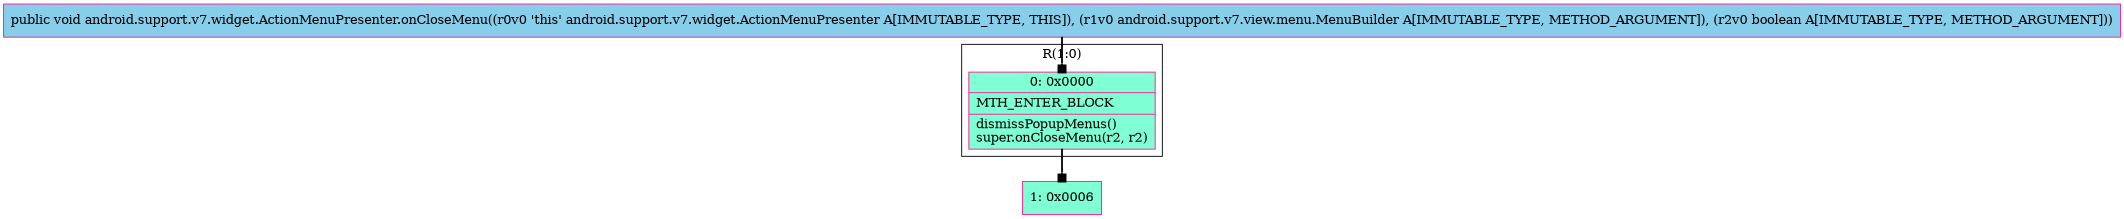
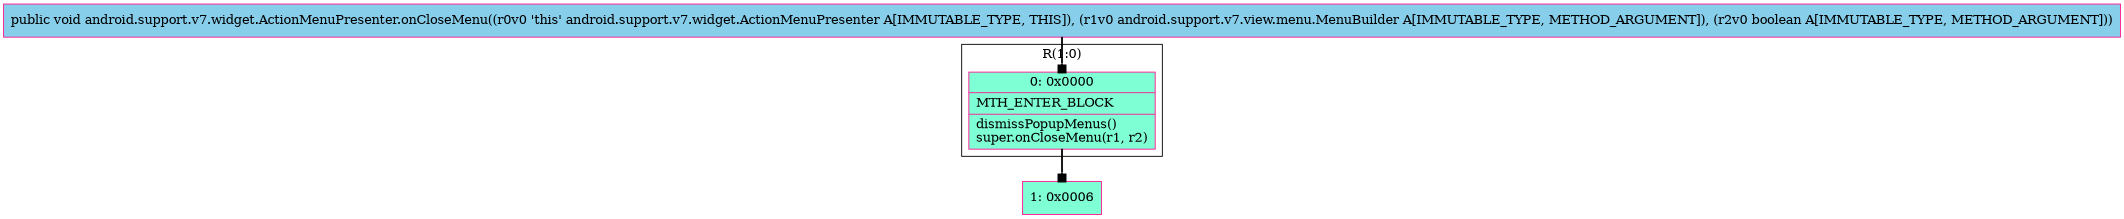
node "0: 0x0000": text "super.onCloseMenu(r2, r2)" -> "super.onCloseMenu(r1, r2)"
